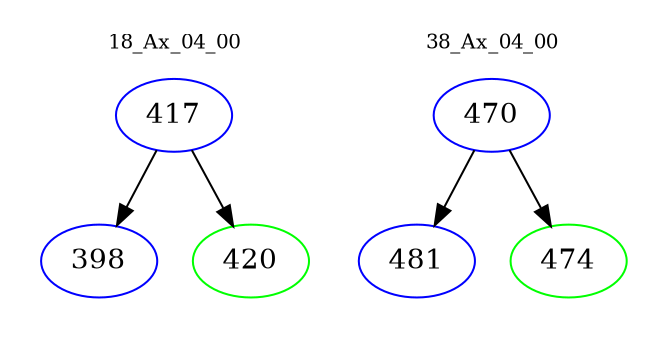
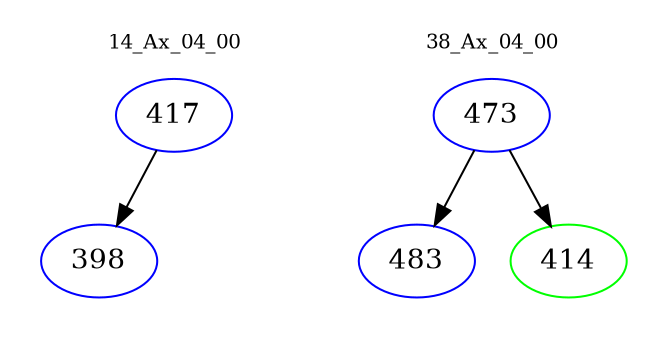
cluster "18_Ax_04_00": label "18_Ax_04_00" -> "14_Ax_04_00"
node "470": label "470" -> "473"
node "420": removed
node "481": label "481" -> "483"
node "474": label "474" -> "414"
